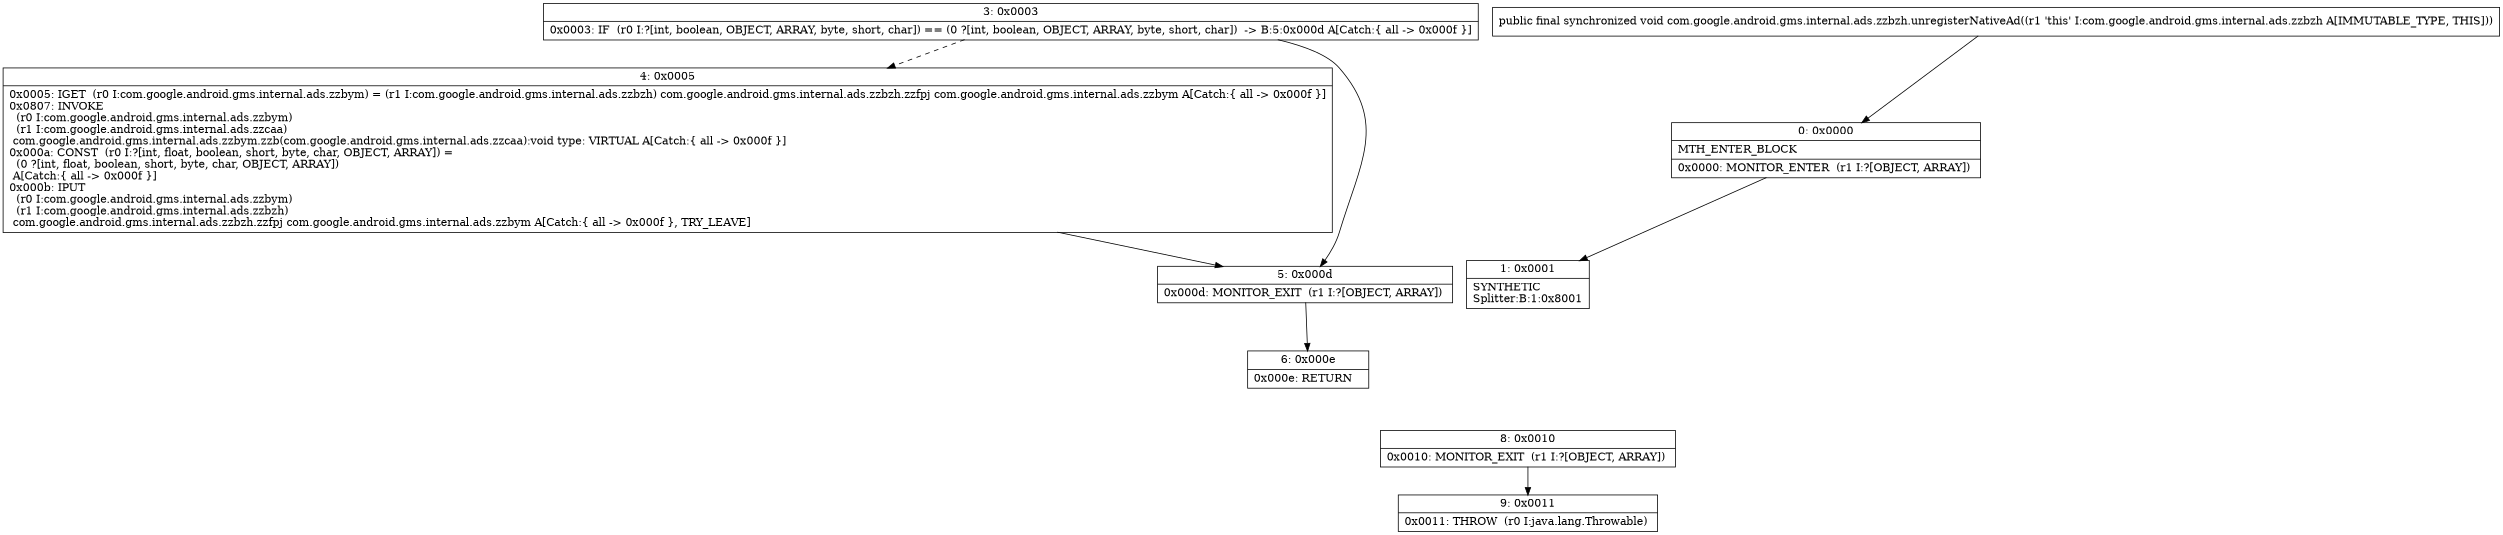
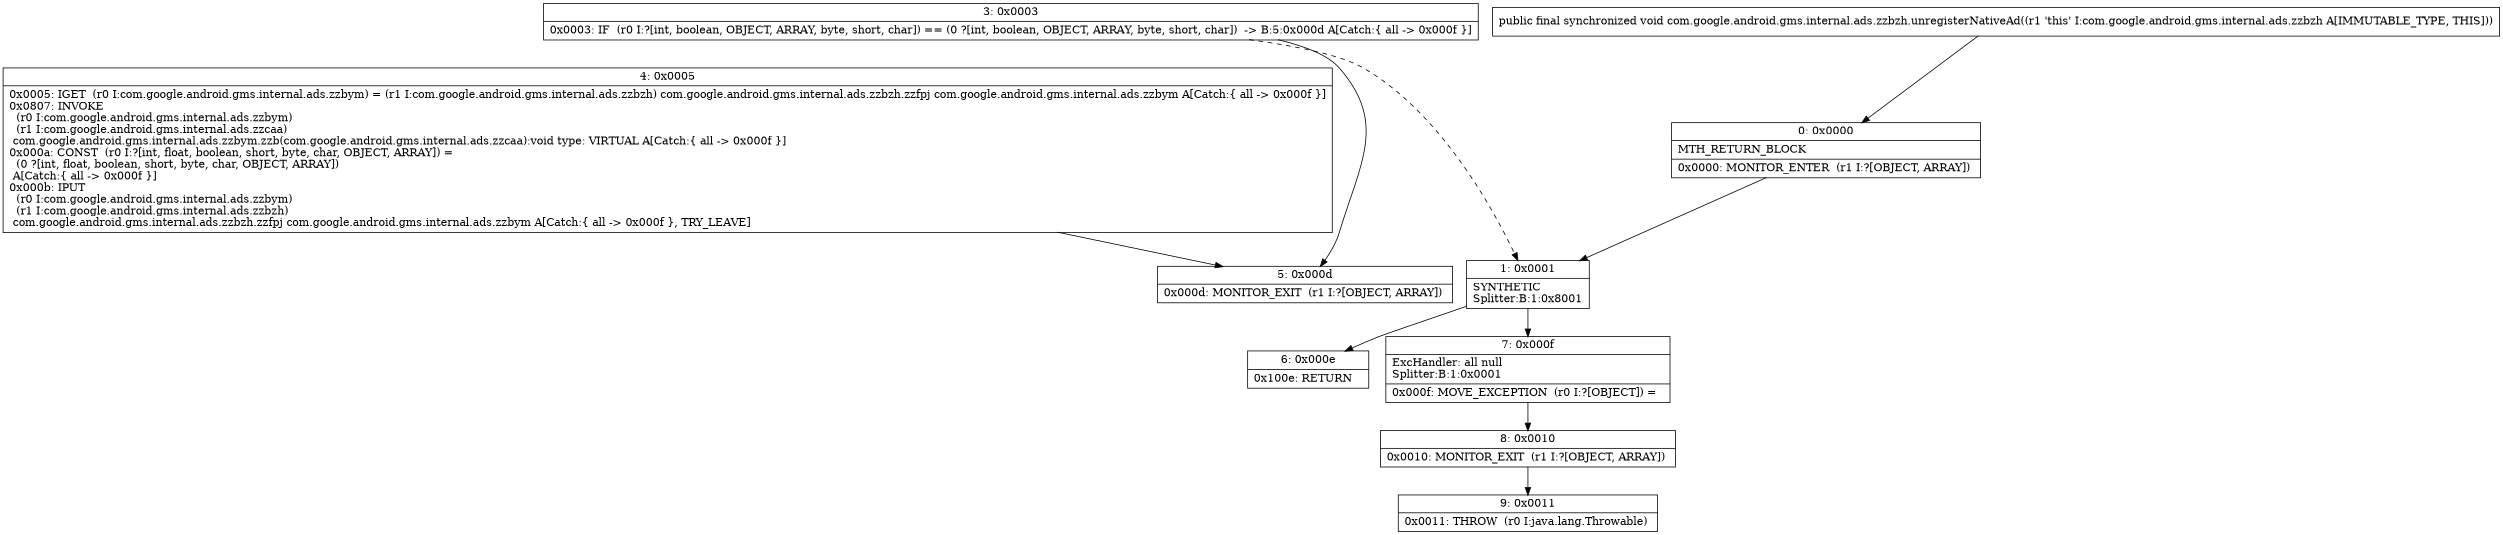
edge "3: 0x0003" -> "4: 0x0005": now "3: 0x0003" -> "1: 0x0001"
node "0: 0x0000": text "MTH_ENTER_BLOCK" -> "MTH_RETURN_BLOCK"
edge "5: 0x000d" -> "6: 0x000e": now "1: 0x0001" -> "6: 0x000e"
node "7: 0x000f": added
node "6: 0x000e": text "0x000e: RETURN" -> "0x100e: RETURN"
